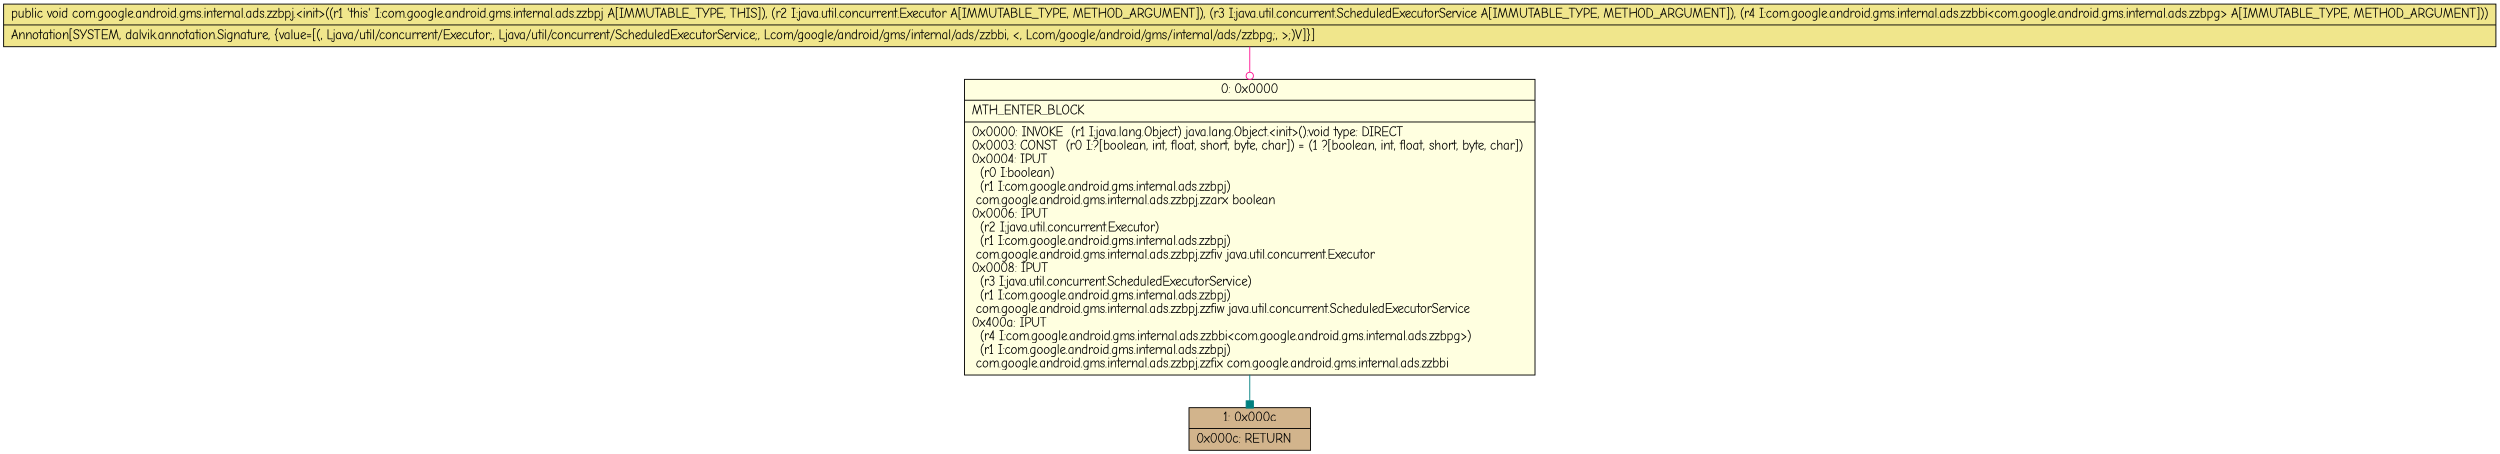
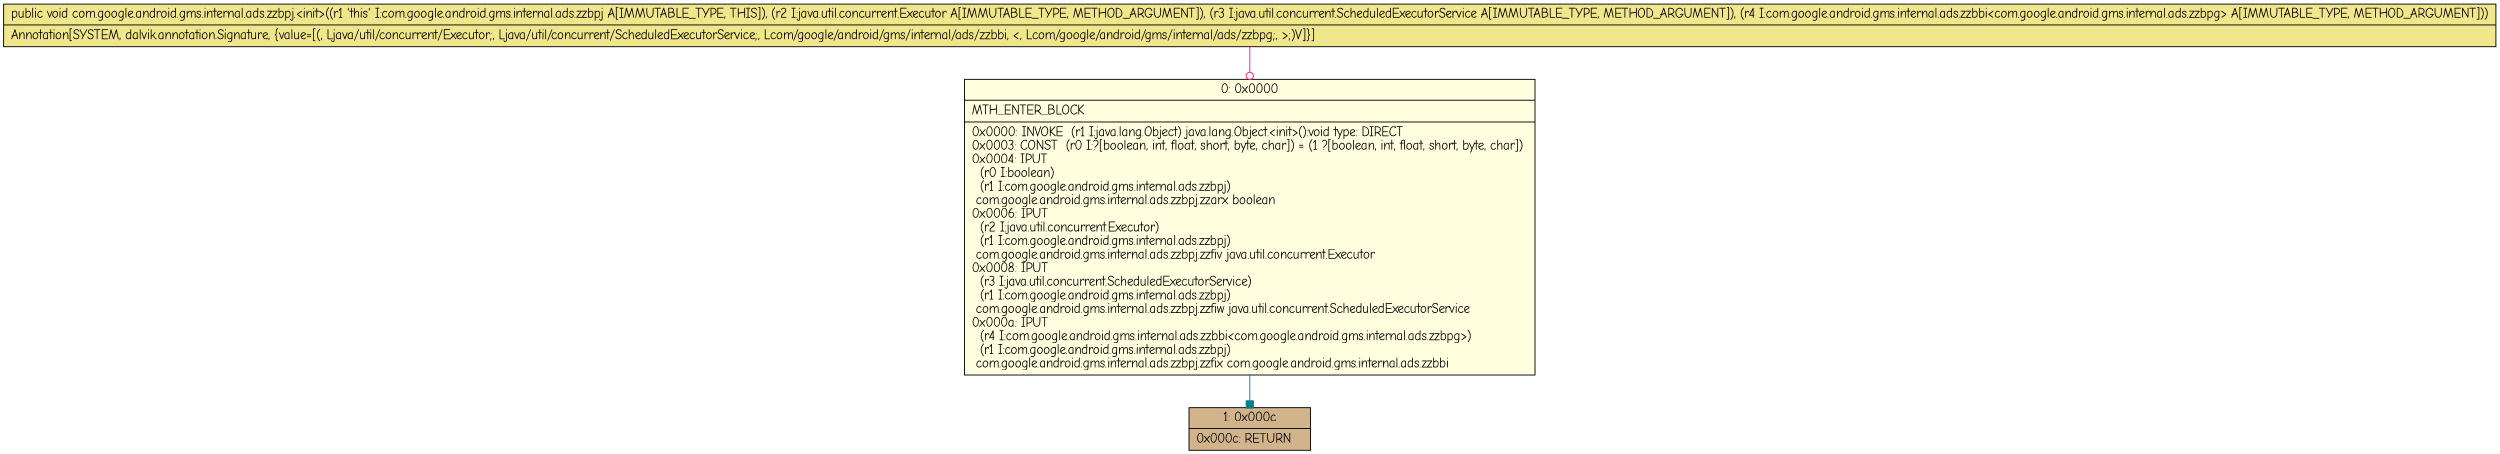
node "0: 0x0000": text "0x400a: IPUT" -> "0x000a: IPUT"
